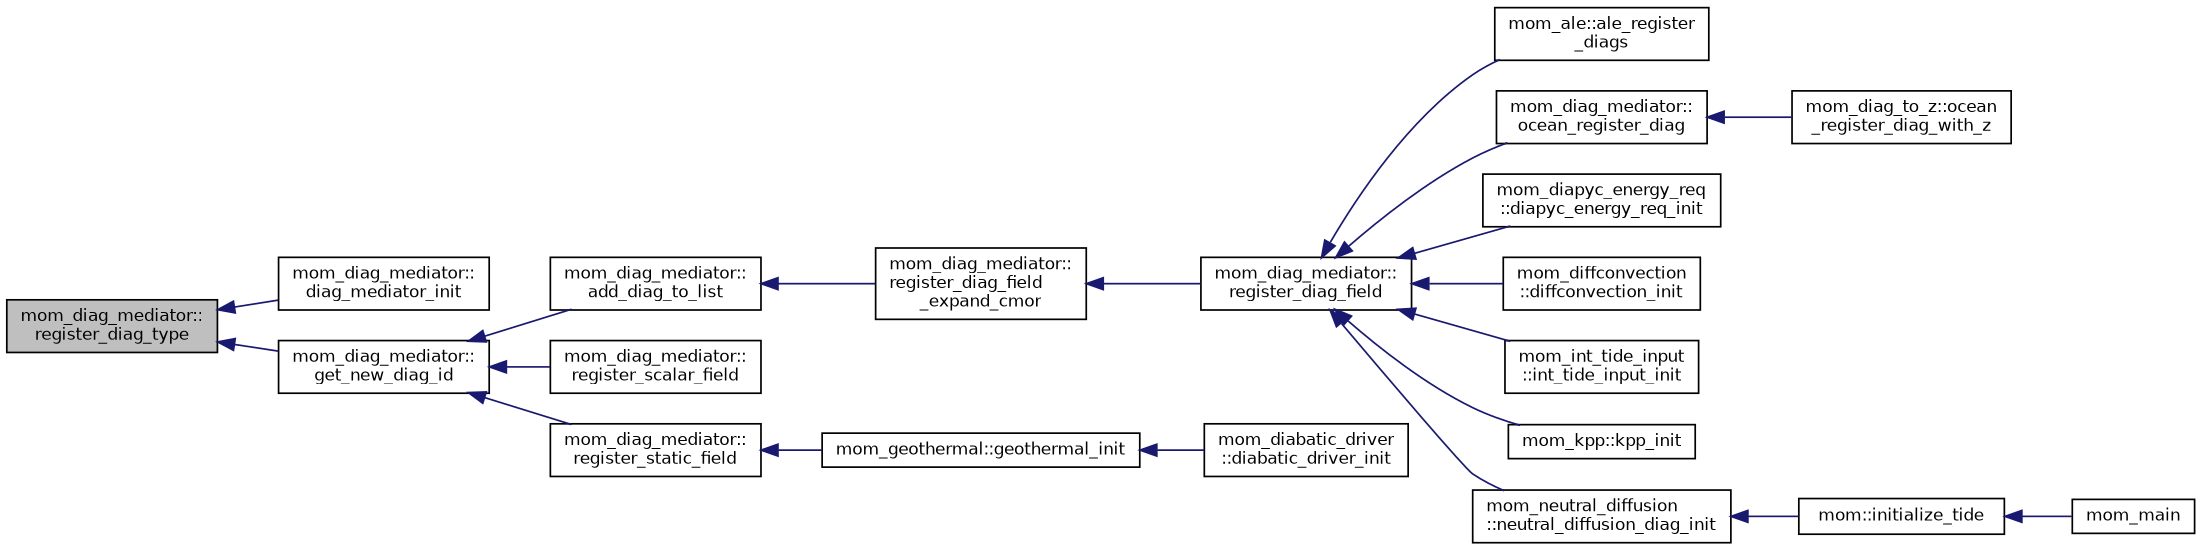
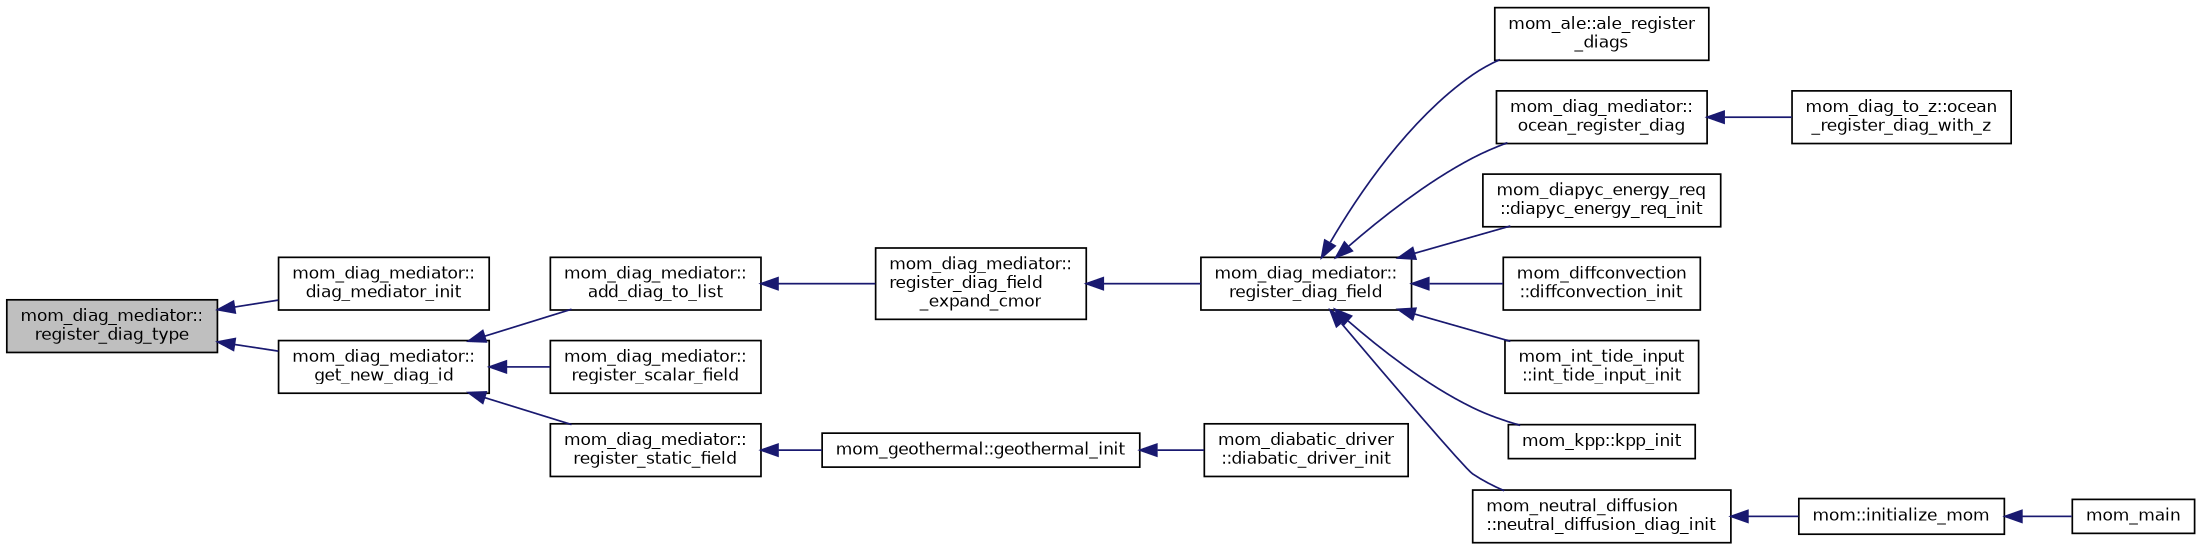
node "mom::initialize_tide": label "mom::initialize_tide" -> "mom::initialize_mom"
